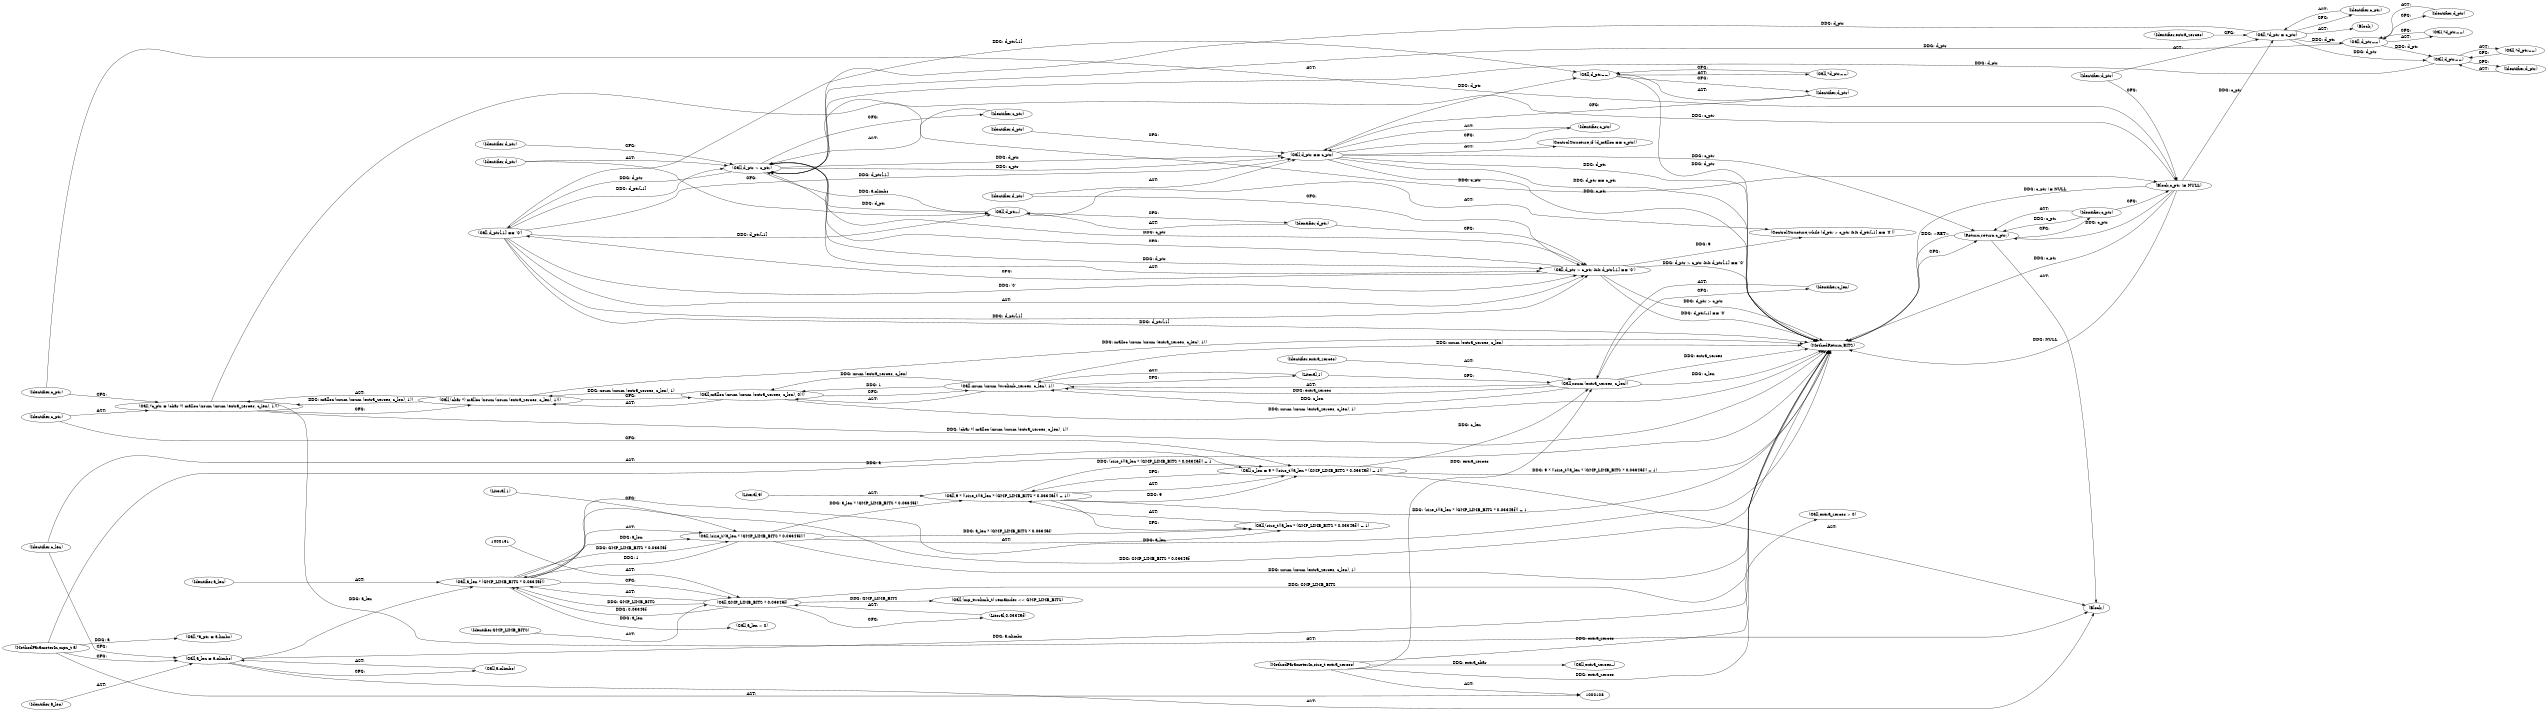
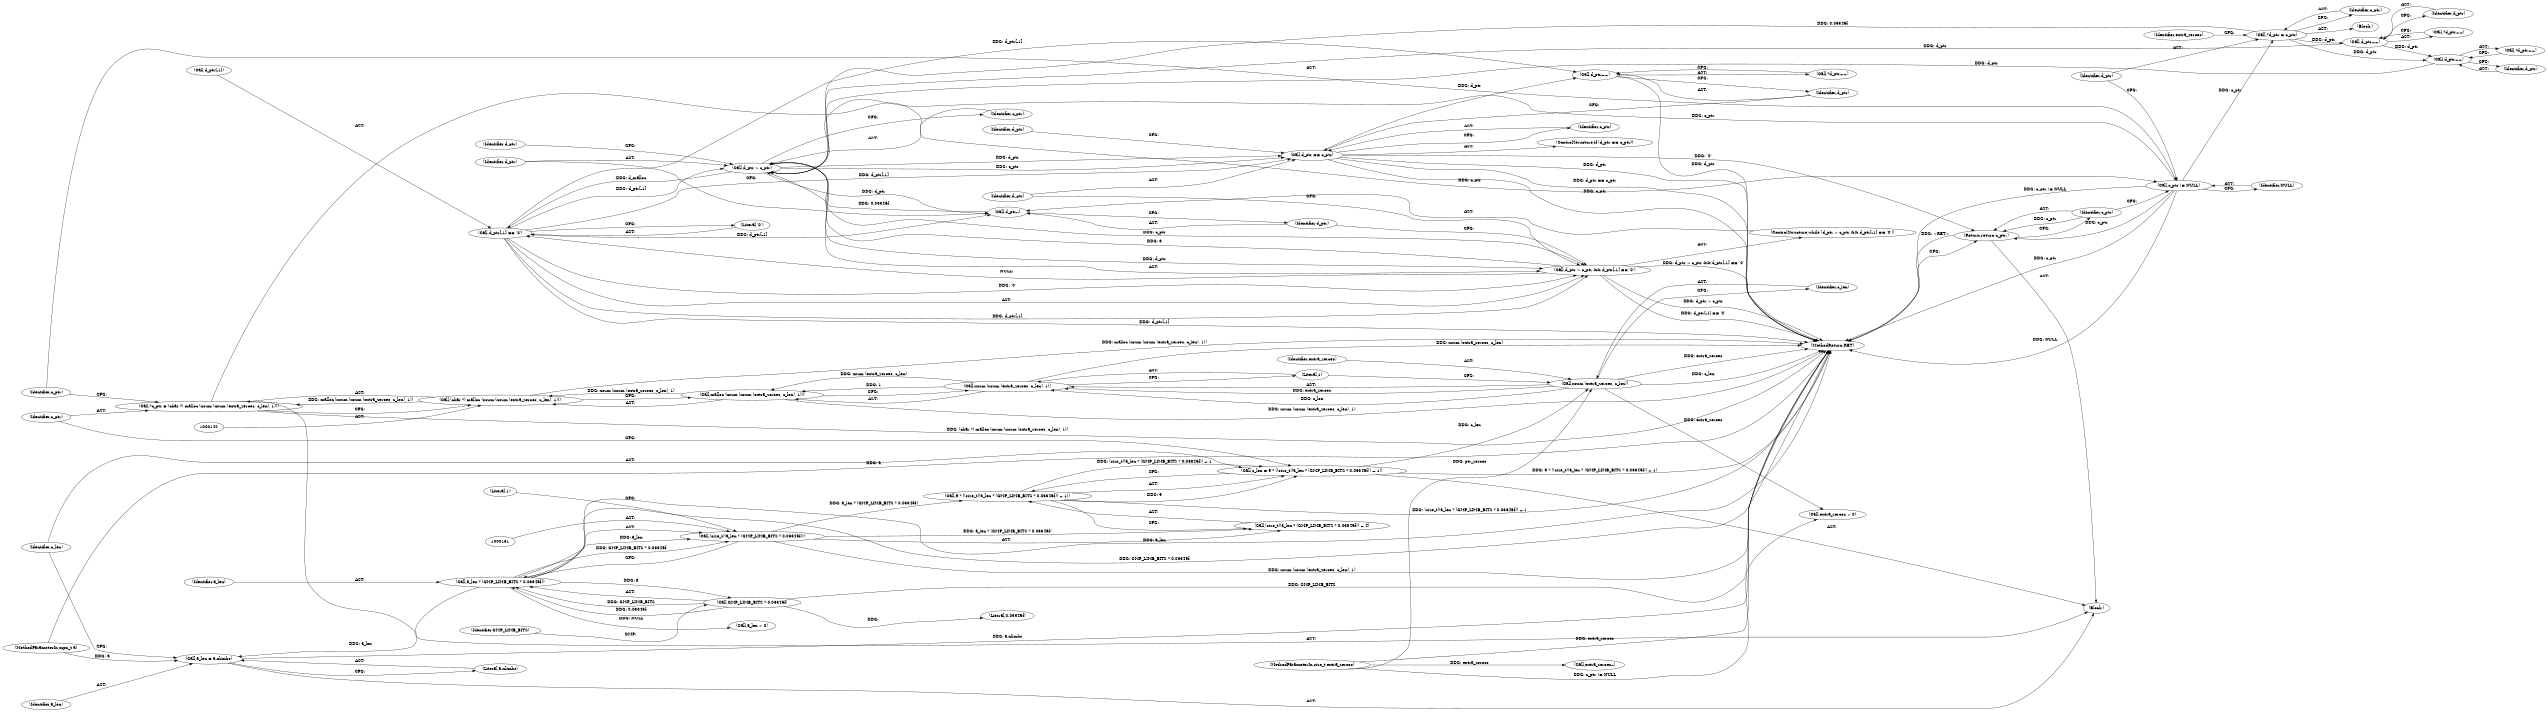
edge "(Call,*d_ptr = c_ptr)" -> "(Call,d_ptr > c_ptr)": label "DDG: d_ptr" -> "DDG: 0.03345f"
node "(Call,d_ptr[-1])": added
node "(ControlStructure,if (d_malloc == c_ptr))": label "(ControlStructure,if (d_malloc == c_ptr))" -> "(ControlStructure,if (d_ptr == c_ptr))"
edge "(Call,d_ptr == c_ptr)" -> "(Return,return c_ptr;)": label "DDG: c_ptr" -> "DDG: '0'"
edge "(Call,d_ptr > c_ptr)" -> "(Call,d_ptr[-1] == '0')": label "DDG: d_ptr" -> "DDG: d_malloc"
node "(Block,c_ptr != NULL)": label "(Block,c_ptr != NULL)" -> "(Call,c_ptr != NULL)"
node "(Identifier,NULL)": added
edge "(Call,d_ptr--)" -> "(ControlStructure,while (d_ptr > c_ptr && d_ptr[-1] == '0'))": reversed
edge "(Call,d_ptr > c_ptr)" -> "(Call,d_ptr--)": label "DDG: a.nlimbs" -> "DDG: d_ptr"
edge "(Call,d_ptr--)" -> "(Call,d_ptr > c_ptr)": label "DDG: d_ptr" -> "DDG: 0.03345f"
node "(Literal,'0')": added
edge "(Call,d_ptr > c_ptr && d_ptr[-1] == '0')" -> "(Call,d_ptr > c_ptr)": label "CFG: " -> "DDG: a"
edge "(Call,d_ptr > c_ptr && d_ptr[-1] == '0')" -> "(ControlStructure,while (d_ptr > c_ptr && d_ptr[-1] == '0'))": label "DDG: 9" -> "AST: "
edge "(Call,d_ptr > c_ptr && d_ptr[-1] == '0')" -> "(Call,d_ptr[-1] == '0')": label "CFG: " -> "NULL: "
node "(MethodReturn,BITS)": label "(MethodReturn,BITS)" -> "(MethodReturn,RET)"
node "(Call,xsum (xsum (twolimb_zeroes, c_len), 1))": label "(Call,xsum (xsum (twolimb_zeroes, c_len), 1))" -> "(Call,xsum (xsum (extra_zeroes, c_len), 1))"
node "(Call,malloc (xsum (xsum (extra_zeroes, c_len), 0)))": label "(Call,malloc (xsum (xsum (extra_zeroes, c_len), 0)))" -> "(Call,malloc (xsum (xsum (extra_zeroes, c_len), 1)))"
node "1000142": added
edge "(Call,xsum (extra_zeroes, c_len))" -> "(Call,extra_zeroes > 0)": added, label "DDG: extra_zeroes"
edge "(MethodParameterIn,size_t extra_zeroes)" -> "(Call,xsum (extra_zeroes, c_len))": label "DDG: extra_zeroes" -> "DDG: ptr_zeroes"
node "(Literal,9)": removed
node "(Call,(size_t)(a_len * (GMP_LIMB_BITS * 0.03345f)) + 1)": label "(Call,(size_t)(a_len * (GMP_LIMB_BITS * 0.03345f)) + 1)" -> "(Call,(size_t)(a_len * (GMP_LIMB_BITS * 0.03345f)) + 4)"
edge "(Call,(size_t)(a_len * (GMP_LIMB_BITS * 0.03345f)))" -> "(Call,a_len * (GMP_LIMB_BITS * 0.03345f))": label "DDG: 1" -> "CFG: "
edge "1000131" -> "(Call,GMP_LIMB_BITS * 0.03345f)": now "1000131" -> "(Call,(size_t)(a_len * (GMP_LIMB_BITS * 0.03345f)))"
edge "(Call,a_len * (GMP_LIMB_BITS * 0.03345f))" -> "(Call,GMP_LIMB_BITS * 0.03345f)": label "CFG: " -> "DDG: a"
node "(Call,(mp_twolimb_t) remainder << GMP_LIMB_BITS)": removed
edge "(Literal,0.03345f)" -> "(Call,GMP_LIMB_BITS * 0.03345f)": removed, label "AST:"
edge "(Call,a_len * (GMP_LIMB_BITS * 0.03345f))" -> "(Call,a_len > 0)": label "DDG: a_len" -> "DDG: NULL"
edge "(Call,a_len = a.nlimbs)" -> "(Call,a_len * (GMP_LIMB_BITS * 0.03345f))": reversed
edge "(Call,GMP_LIMB_BITS * 0.03345f)" -> "(Literal,0.03345f)": label "CFG: " -> "DDG: "
edge "(Identifier,GMP_LIMB_BITS)" -> "(Call,GMP_LIMB_BITS * 0.03345f)": label "AST: " -> "GMP: "
node "(Call,*a_ptr = a.limbs)": removed
edge "(MethodParameterIn,mpn_t a)" -> "(Call,a_len = a.nlimbs)": label "CFG: " -> "DDG: a"
edge "(MethodParameterIn,size_t extra_zeroes)" -> "(Call,extra_zeroes--)": label "DDG: extra_char" -> "DDG: extra_zeroes"
node "(Call,a.nlimbs)": label "(Call,a.nlimbs)" -> "(Literal,a.nlimbs)"
edge "(MethodParameterIn,size_t extra_zeroes)" -> "(Call,extra_zeroes > 0)": label "DDG: extra_zeroes" -> "DDG: c_ptr != NULL"
node "1000108": removed
